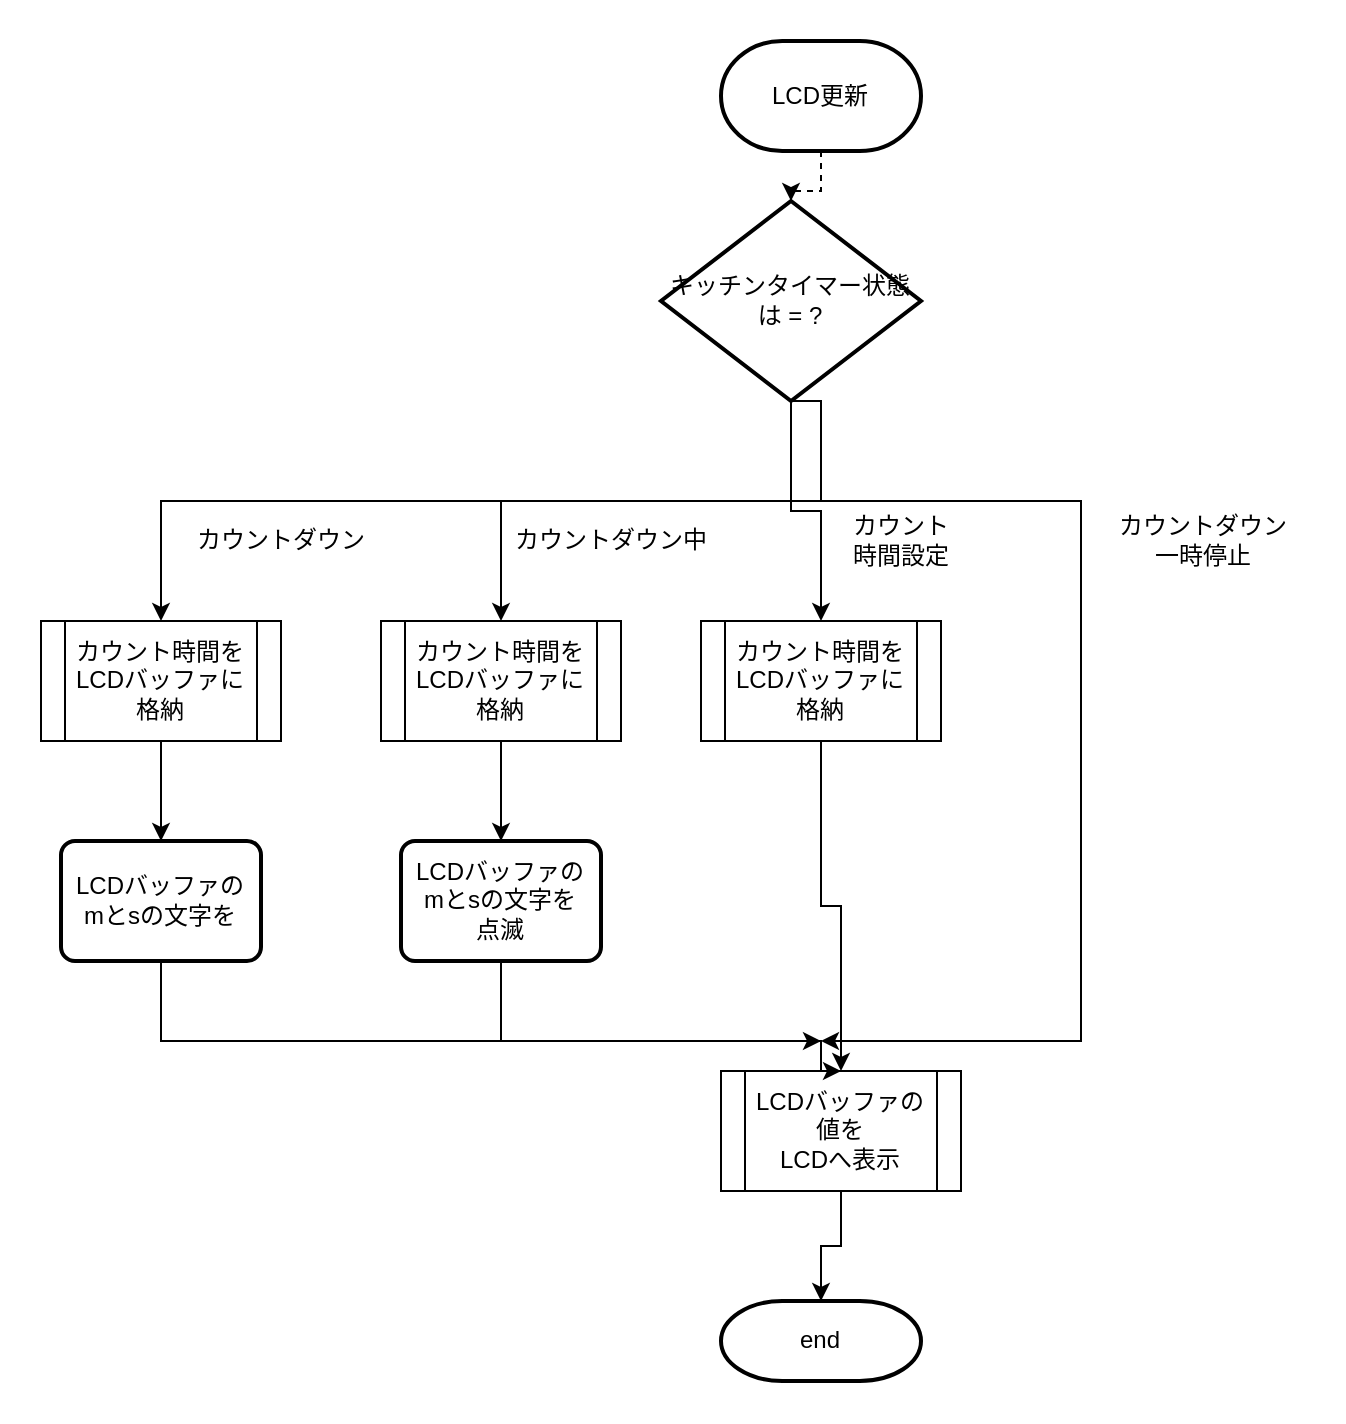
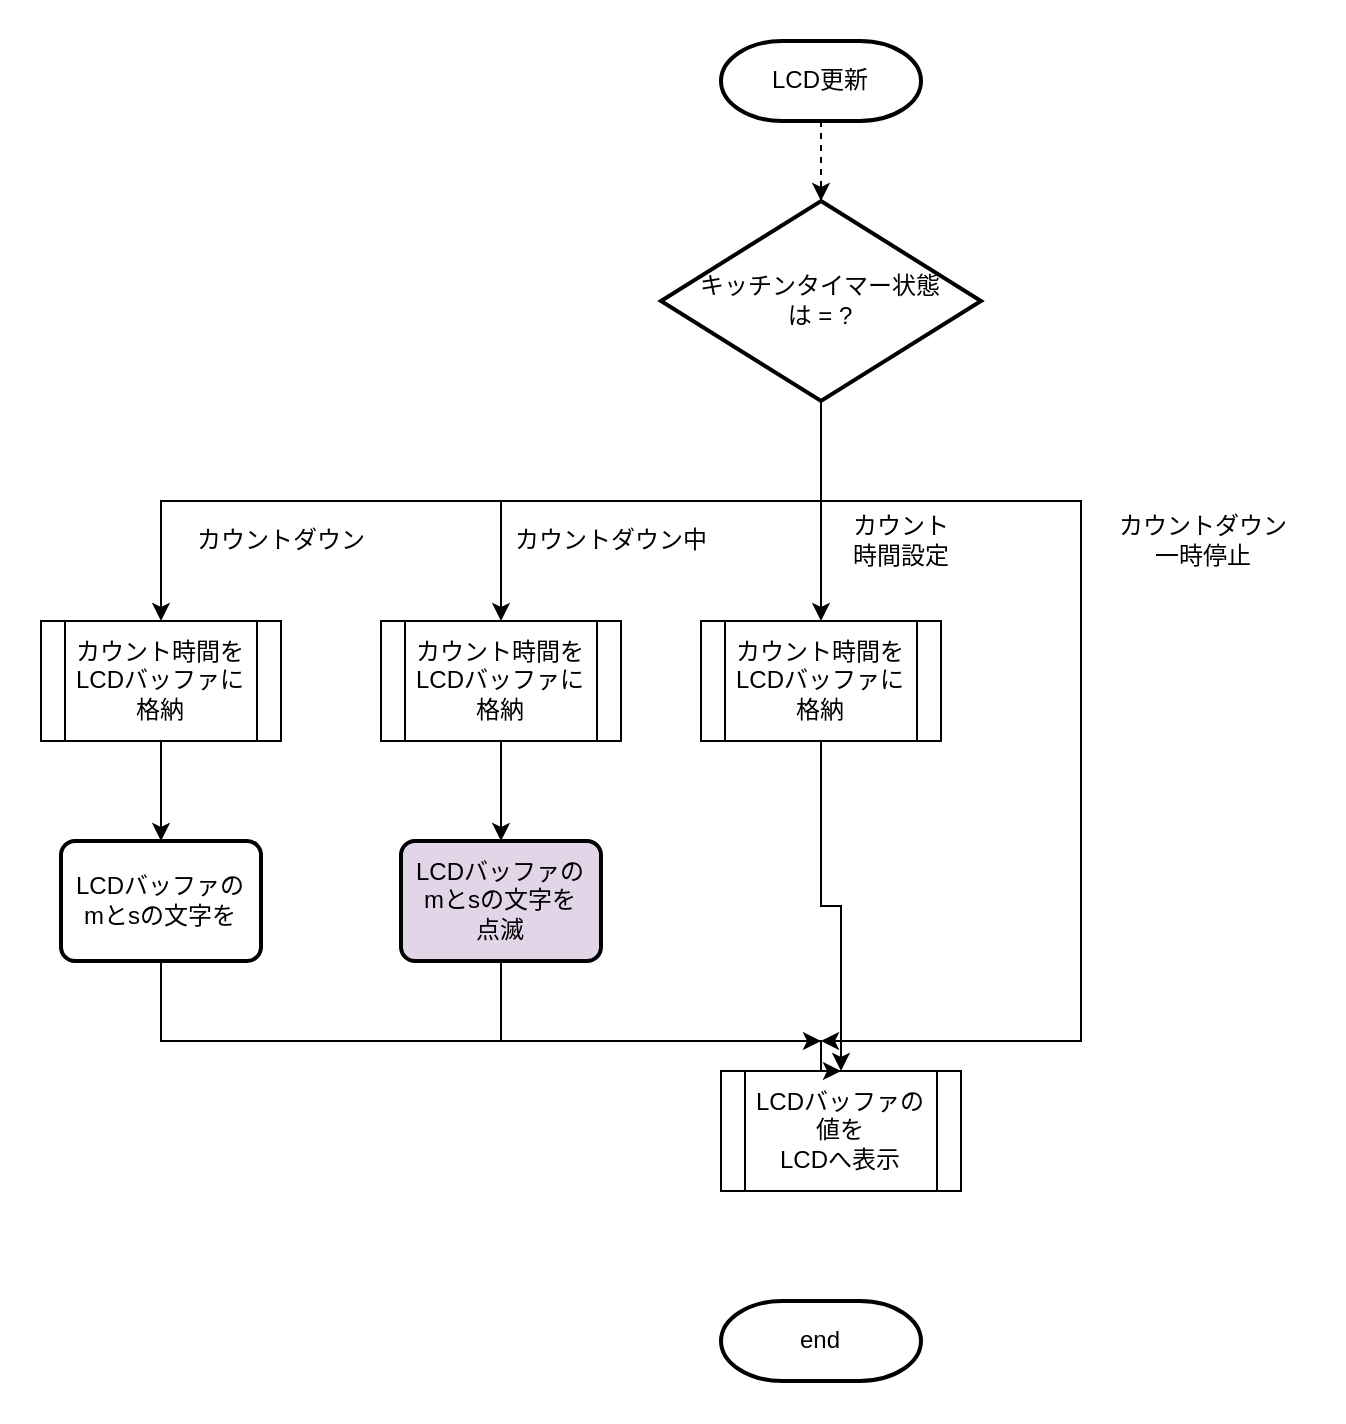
node "LCD更新": size 200x110 -> 200x80
node "キッチンタイマー状態 は = ?": size 260x200 -> 320x200
node "LCDバッファの mとsの文字を 点滅": fillcolor #ffffff -> #e1d5e7
edge "LCDバッファの値を LCDへ表示" -> "end": removed
